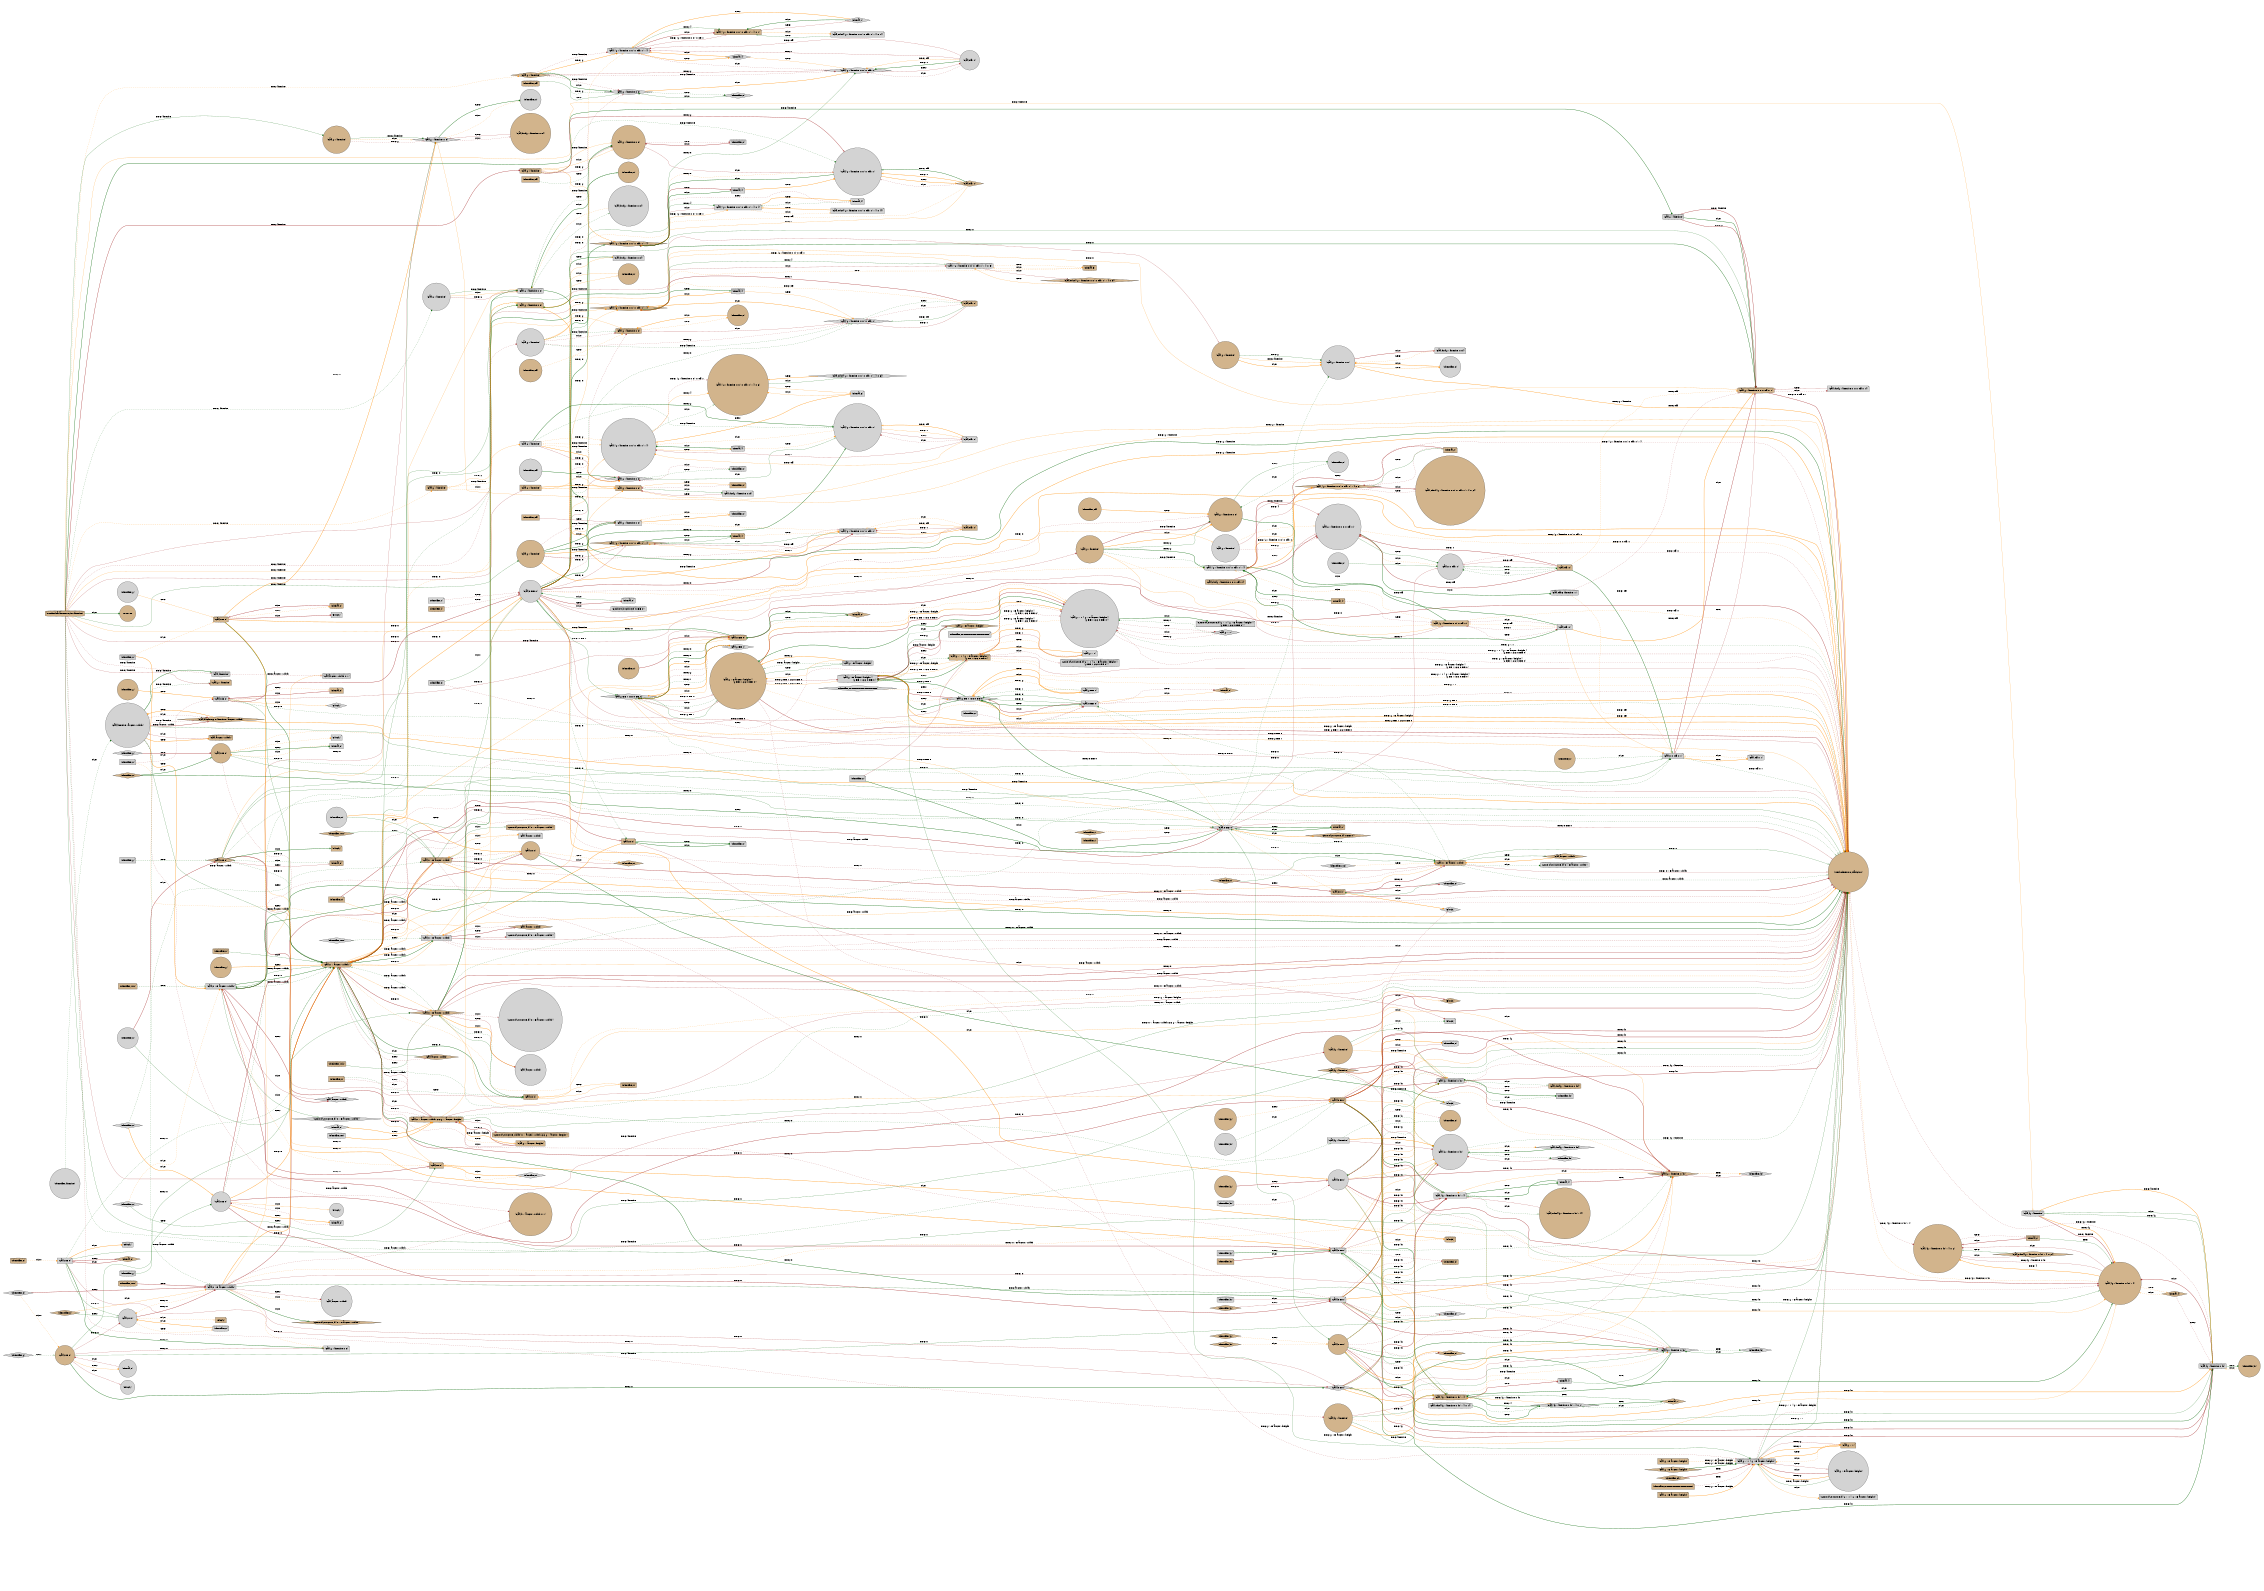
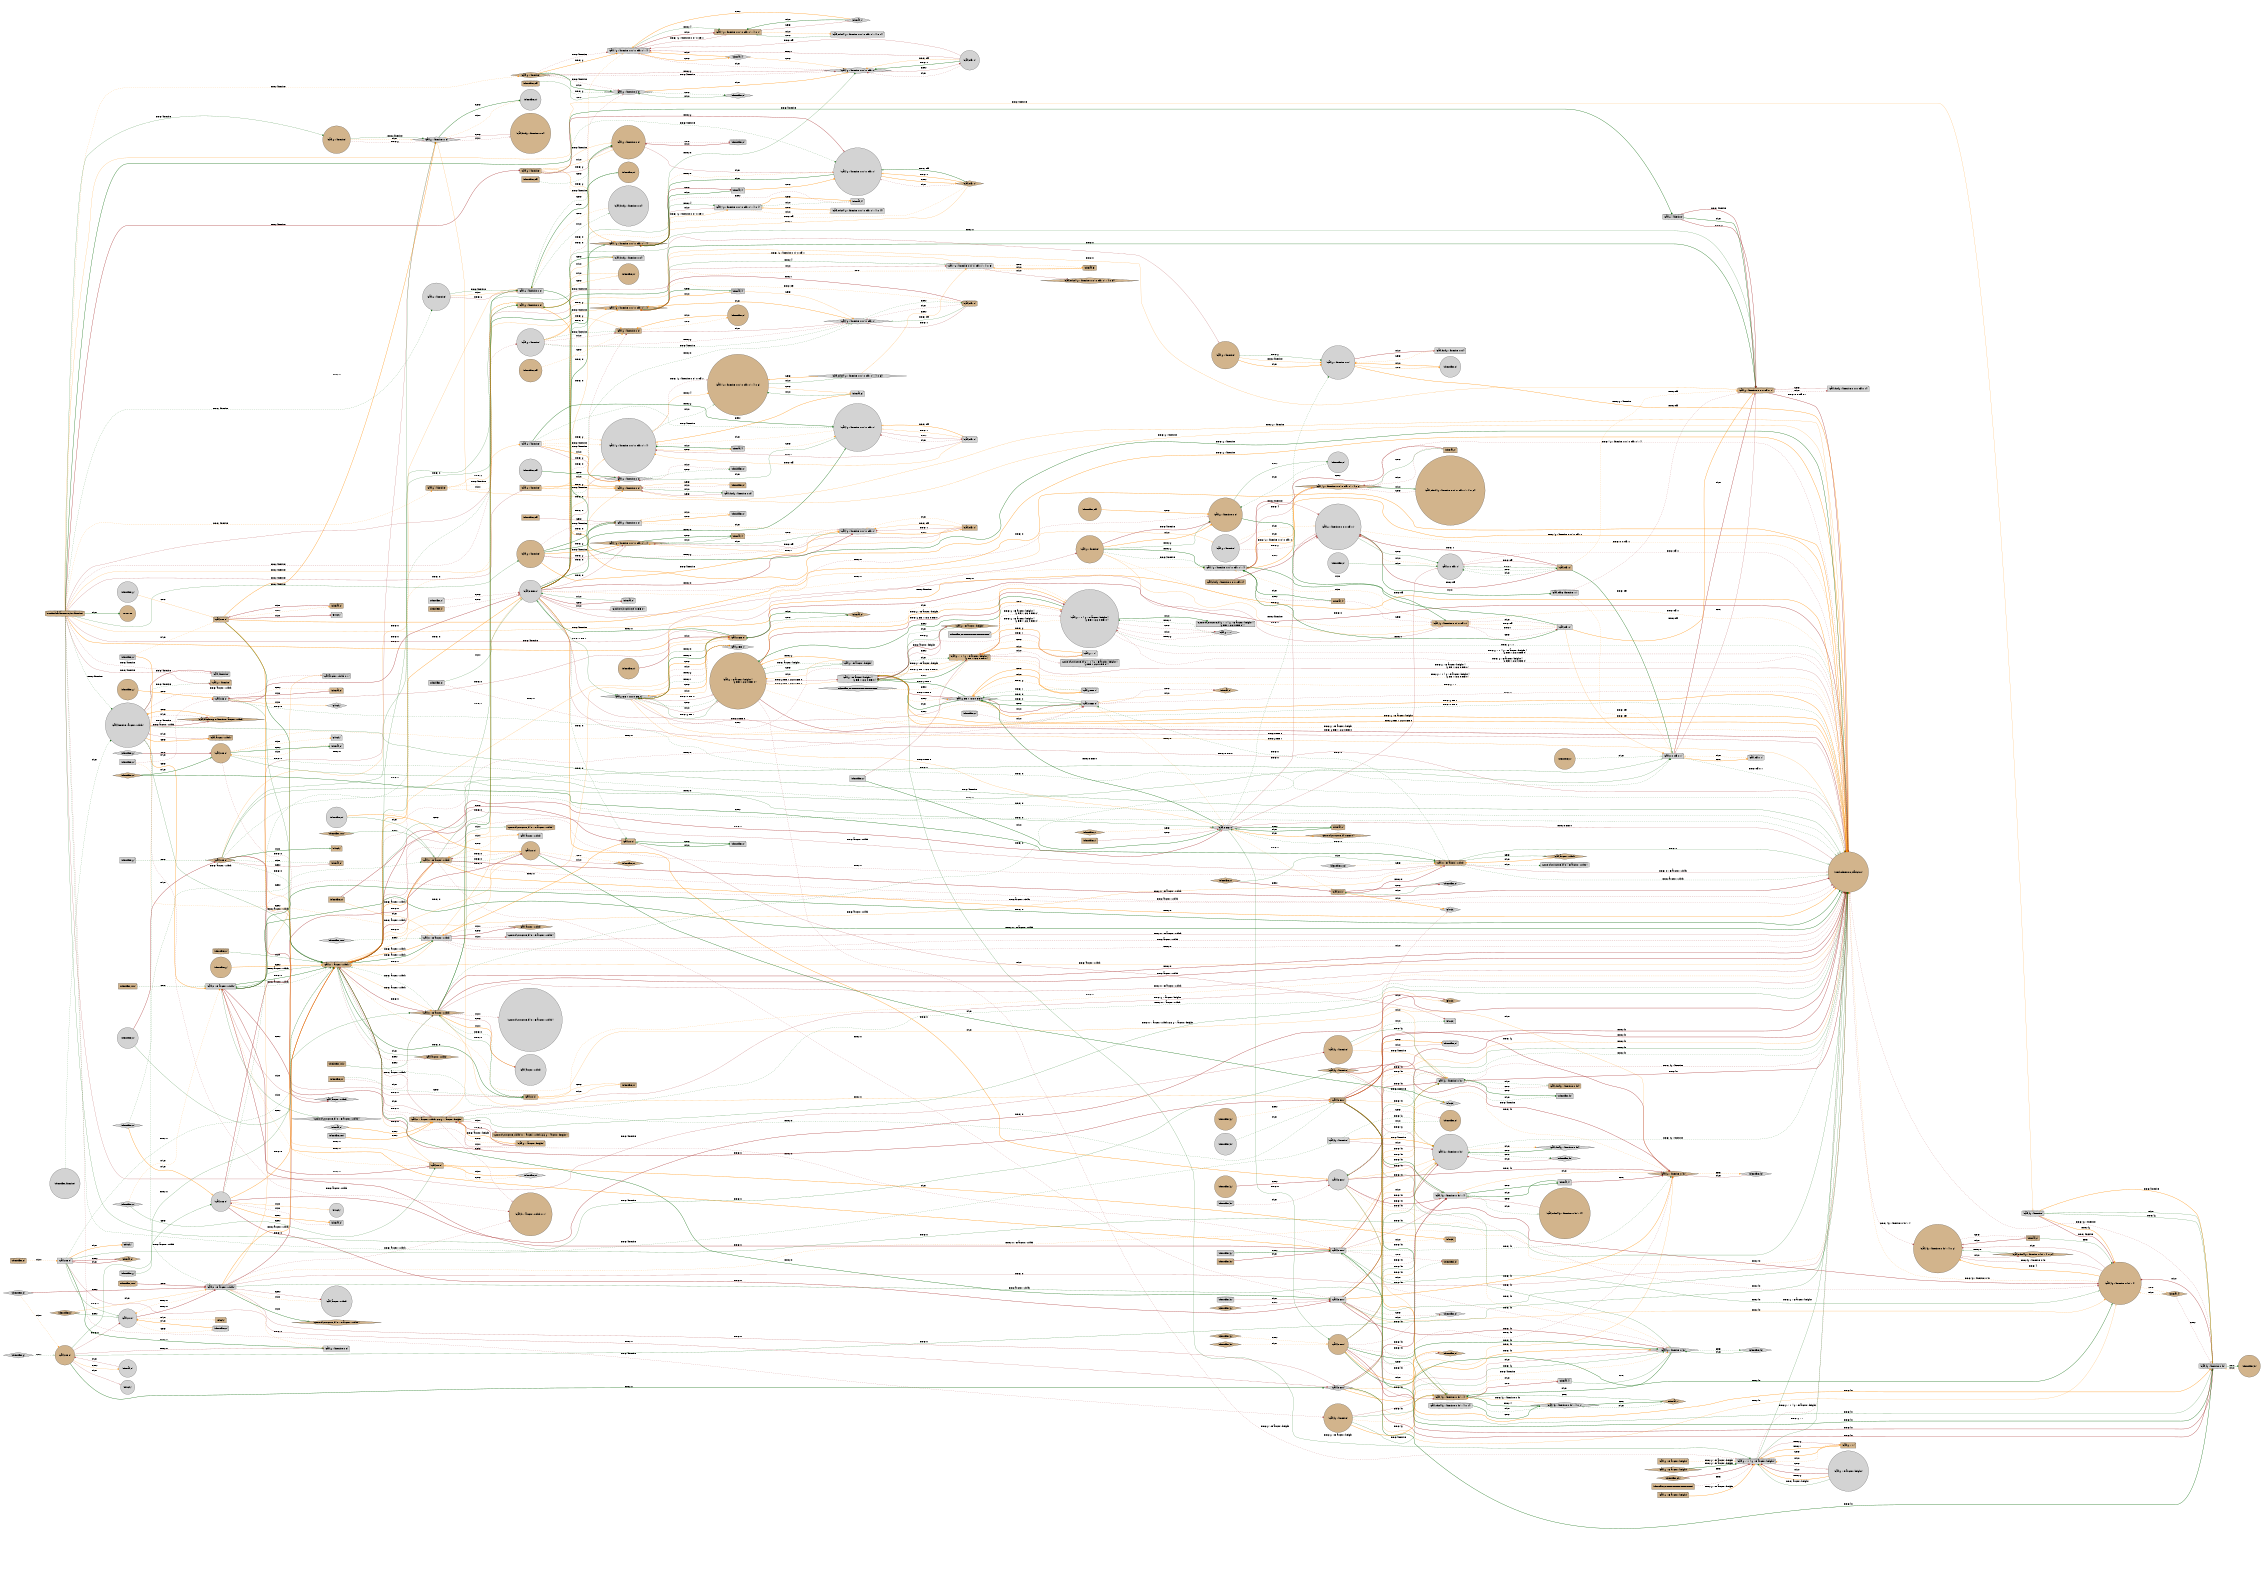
edge "(Literal,5)" -> "(Call,((y * linesize + x) + off - z) * 4 + 5)": style dashed -> bold
edge "(Call,odst[((y * linesize + x) + off - z) * 4 + 5])" -> "(Call,((y * linesize + x) + off - z) * 4 + 5)": now "(Call,odst[((y * linesize + x) + off - z) * 4 + 6])" -> "(Call,((y * linesize + x) + off - z) * 4 + 5)"
edge "(Literal,6)" -> "(Call,((y * linesize + x) + off - z) * 4 + 6)": color darkorange -> darkgreen
edge "(Call,((y * linesize + x) + off - z) * 4 + 2)" -> "(Call,odst[((y * linesize + x) + off - z) * 4 + 2])": color brown -> darkgreen
edge "(MethodParameterIn,int linesize)" -> "(Call,linesize - avctx->width)": added, label "DDG: linesize"
edge "(Call,linesize - avctx->width)" -> "(Call,-linesize)": color darkgreen -> brown
edge "(Call,-linesize)" -> "(Call,avctx->width + 1)": now "(Call,linesize - avctx->width)" -> "(Call,avctx->width + 1)"
edge "(Call,backstep = linesize - avctx->width)" -> "(MethodReturn,static int)": now "(MethodParameterIn,int linesize)" -> "(MethodReturn,static int)"
edge "(Call,x < avctx->width && y < avctx->height)" -> "(Call,x < avctx->width)": now "(Call,x < avctx->width && y < avctx->height)" -> "(Call,k < avctx->width + 1)"
edge "(Call,odst[(ly * linesize + lx) * 4 + 2])" -> "(Call,(ly * linesize + lx) * 4 + 2)": label "CFG: " -> "DDG: x"
node "(ControlStructure,if (y < 1 || y >= avctx->height))": removed
